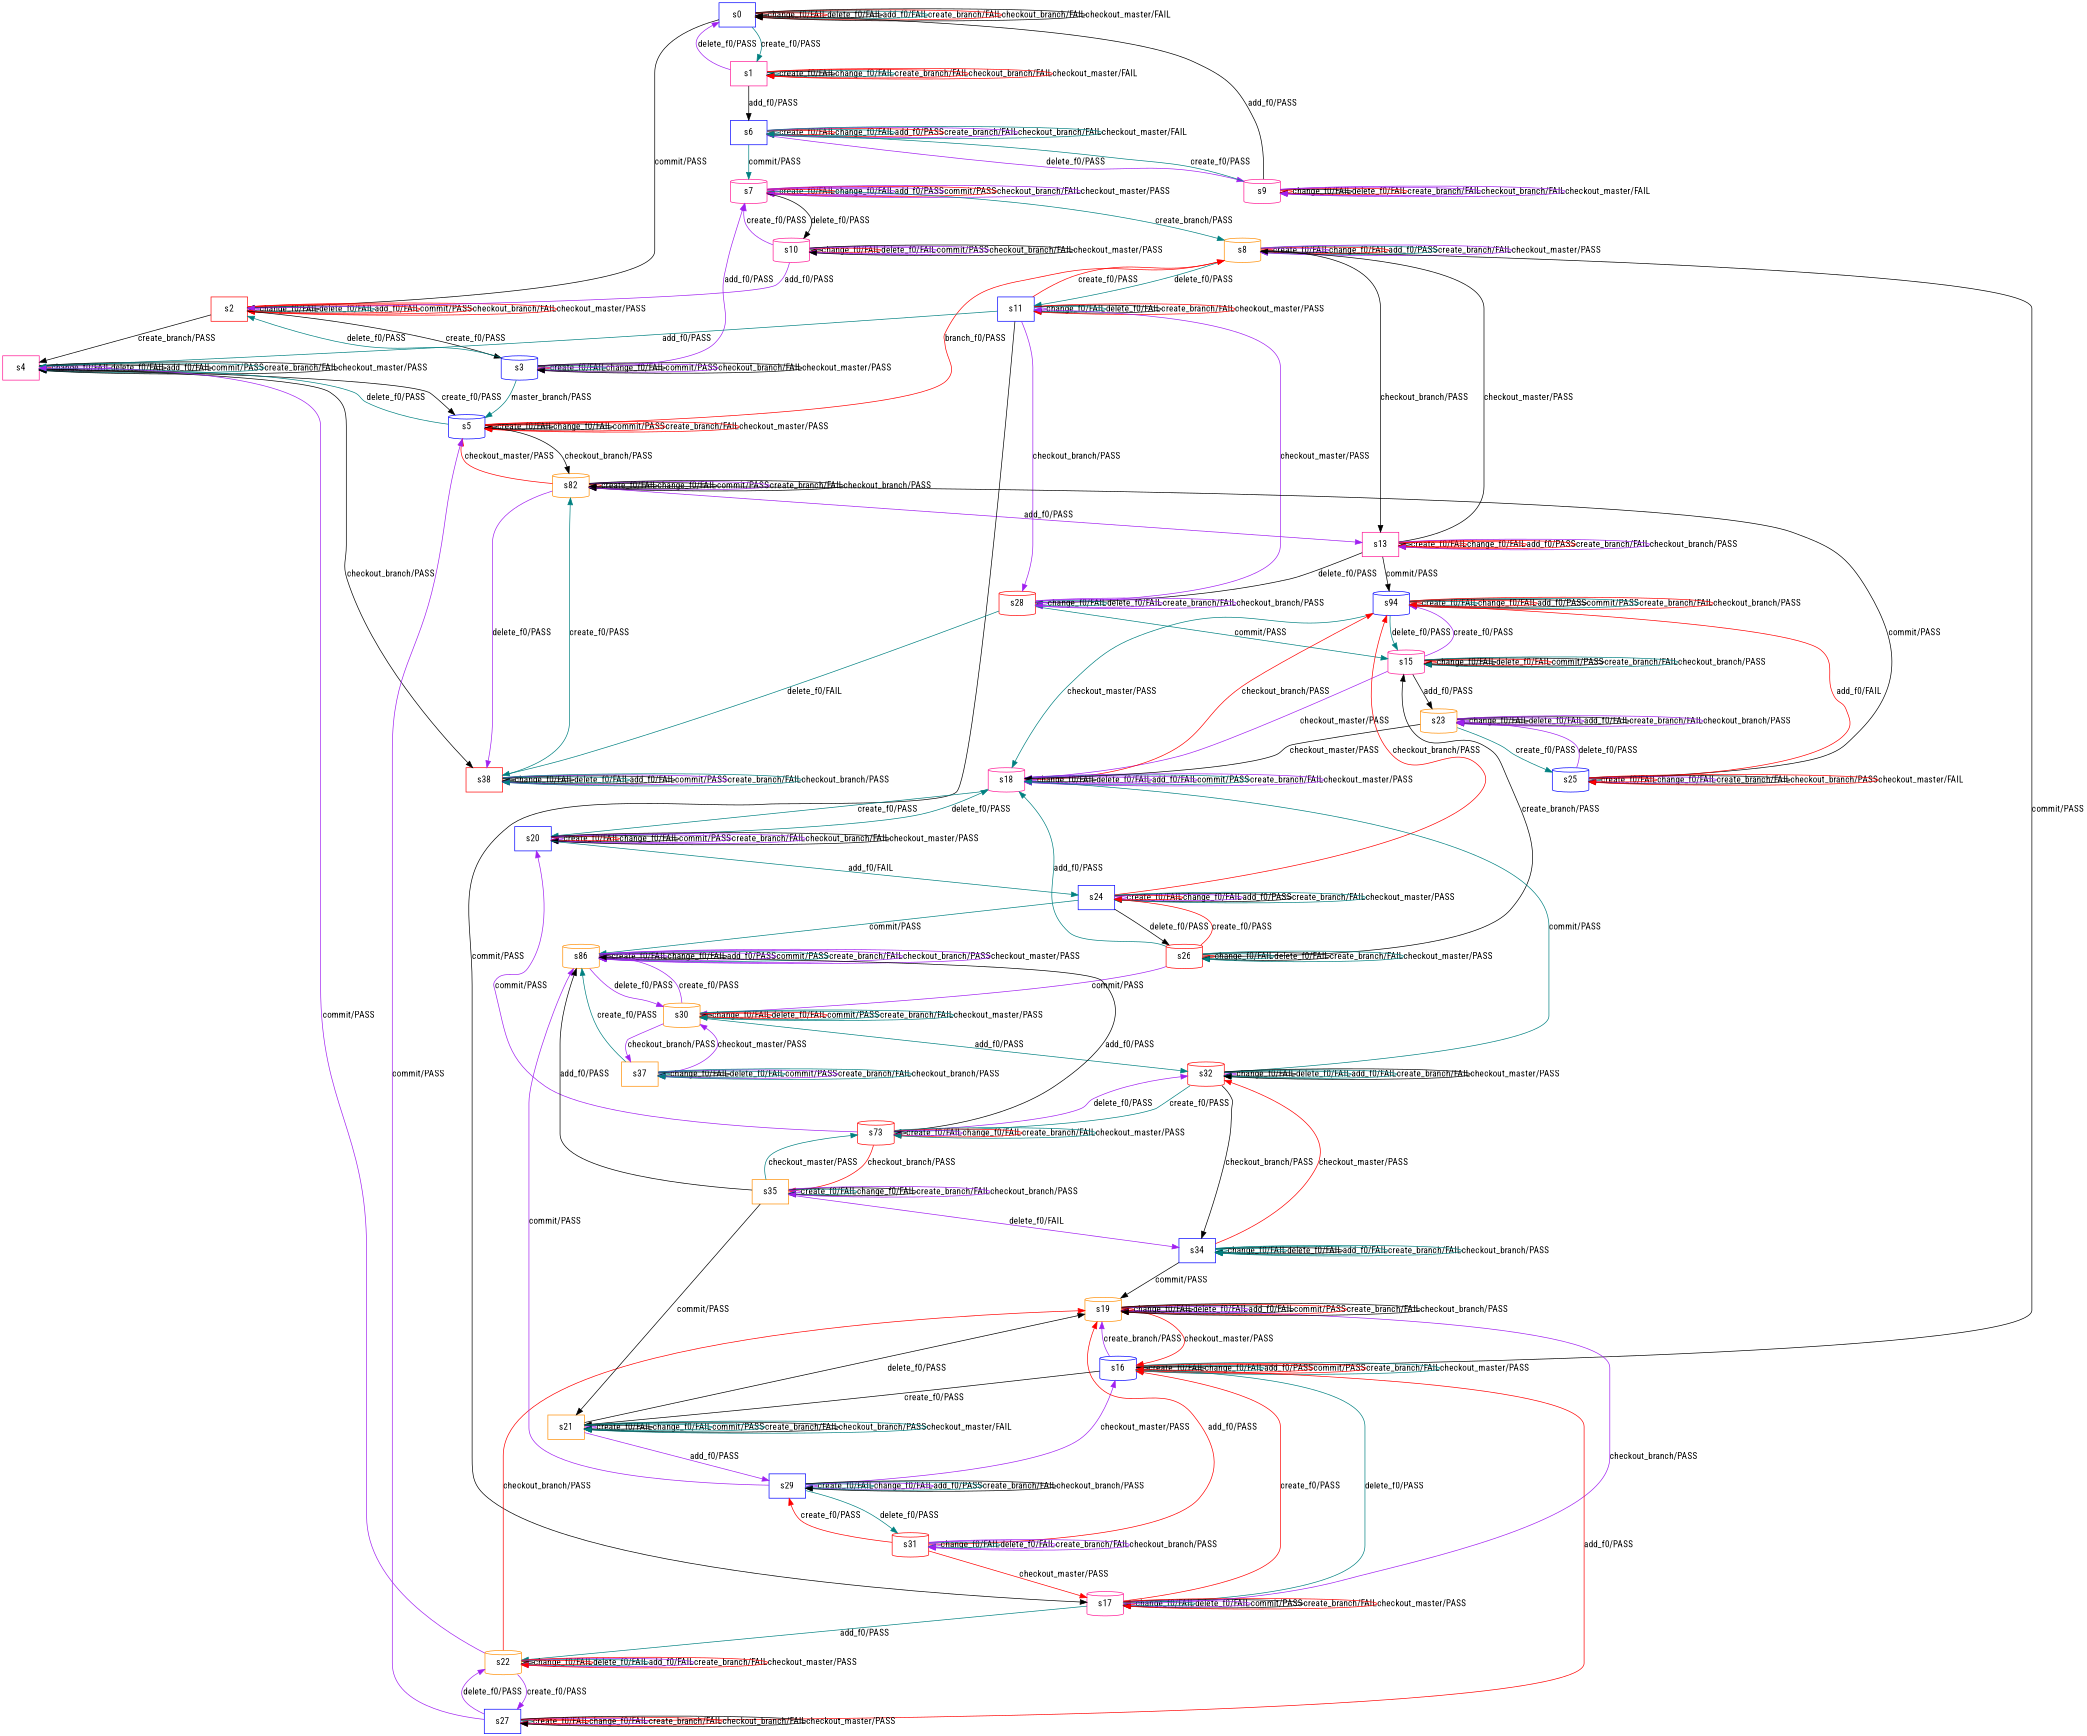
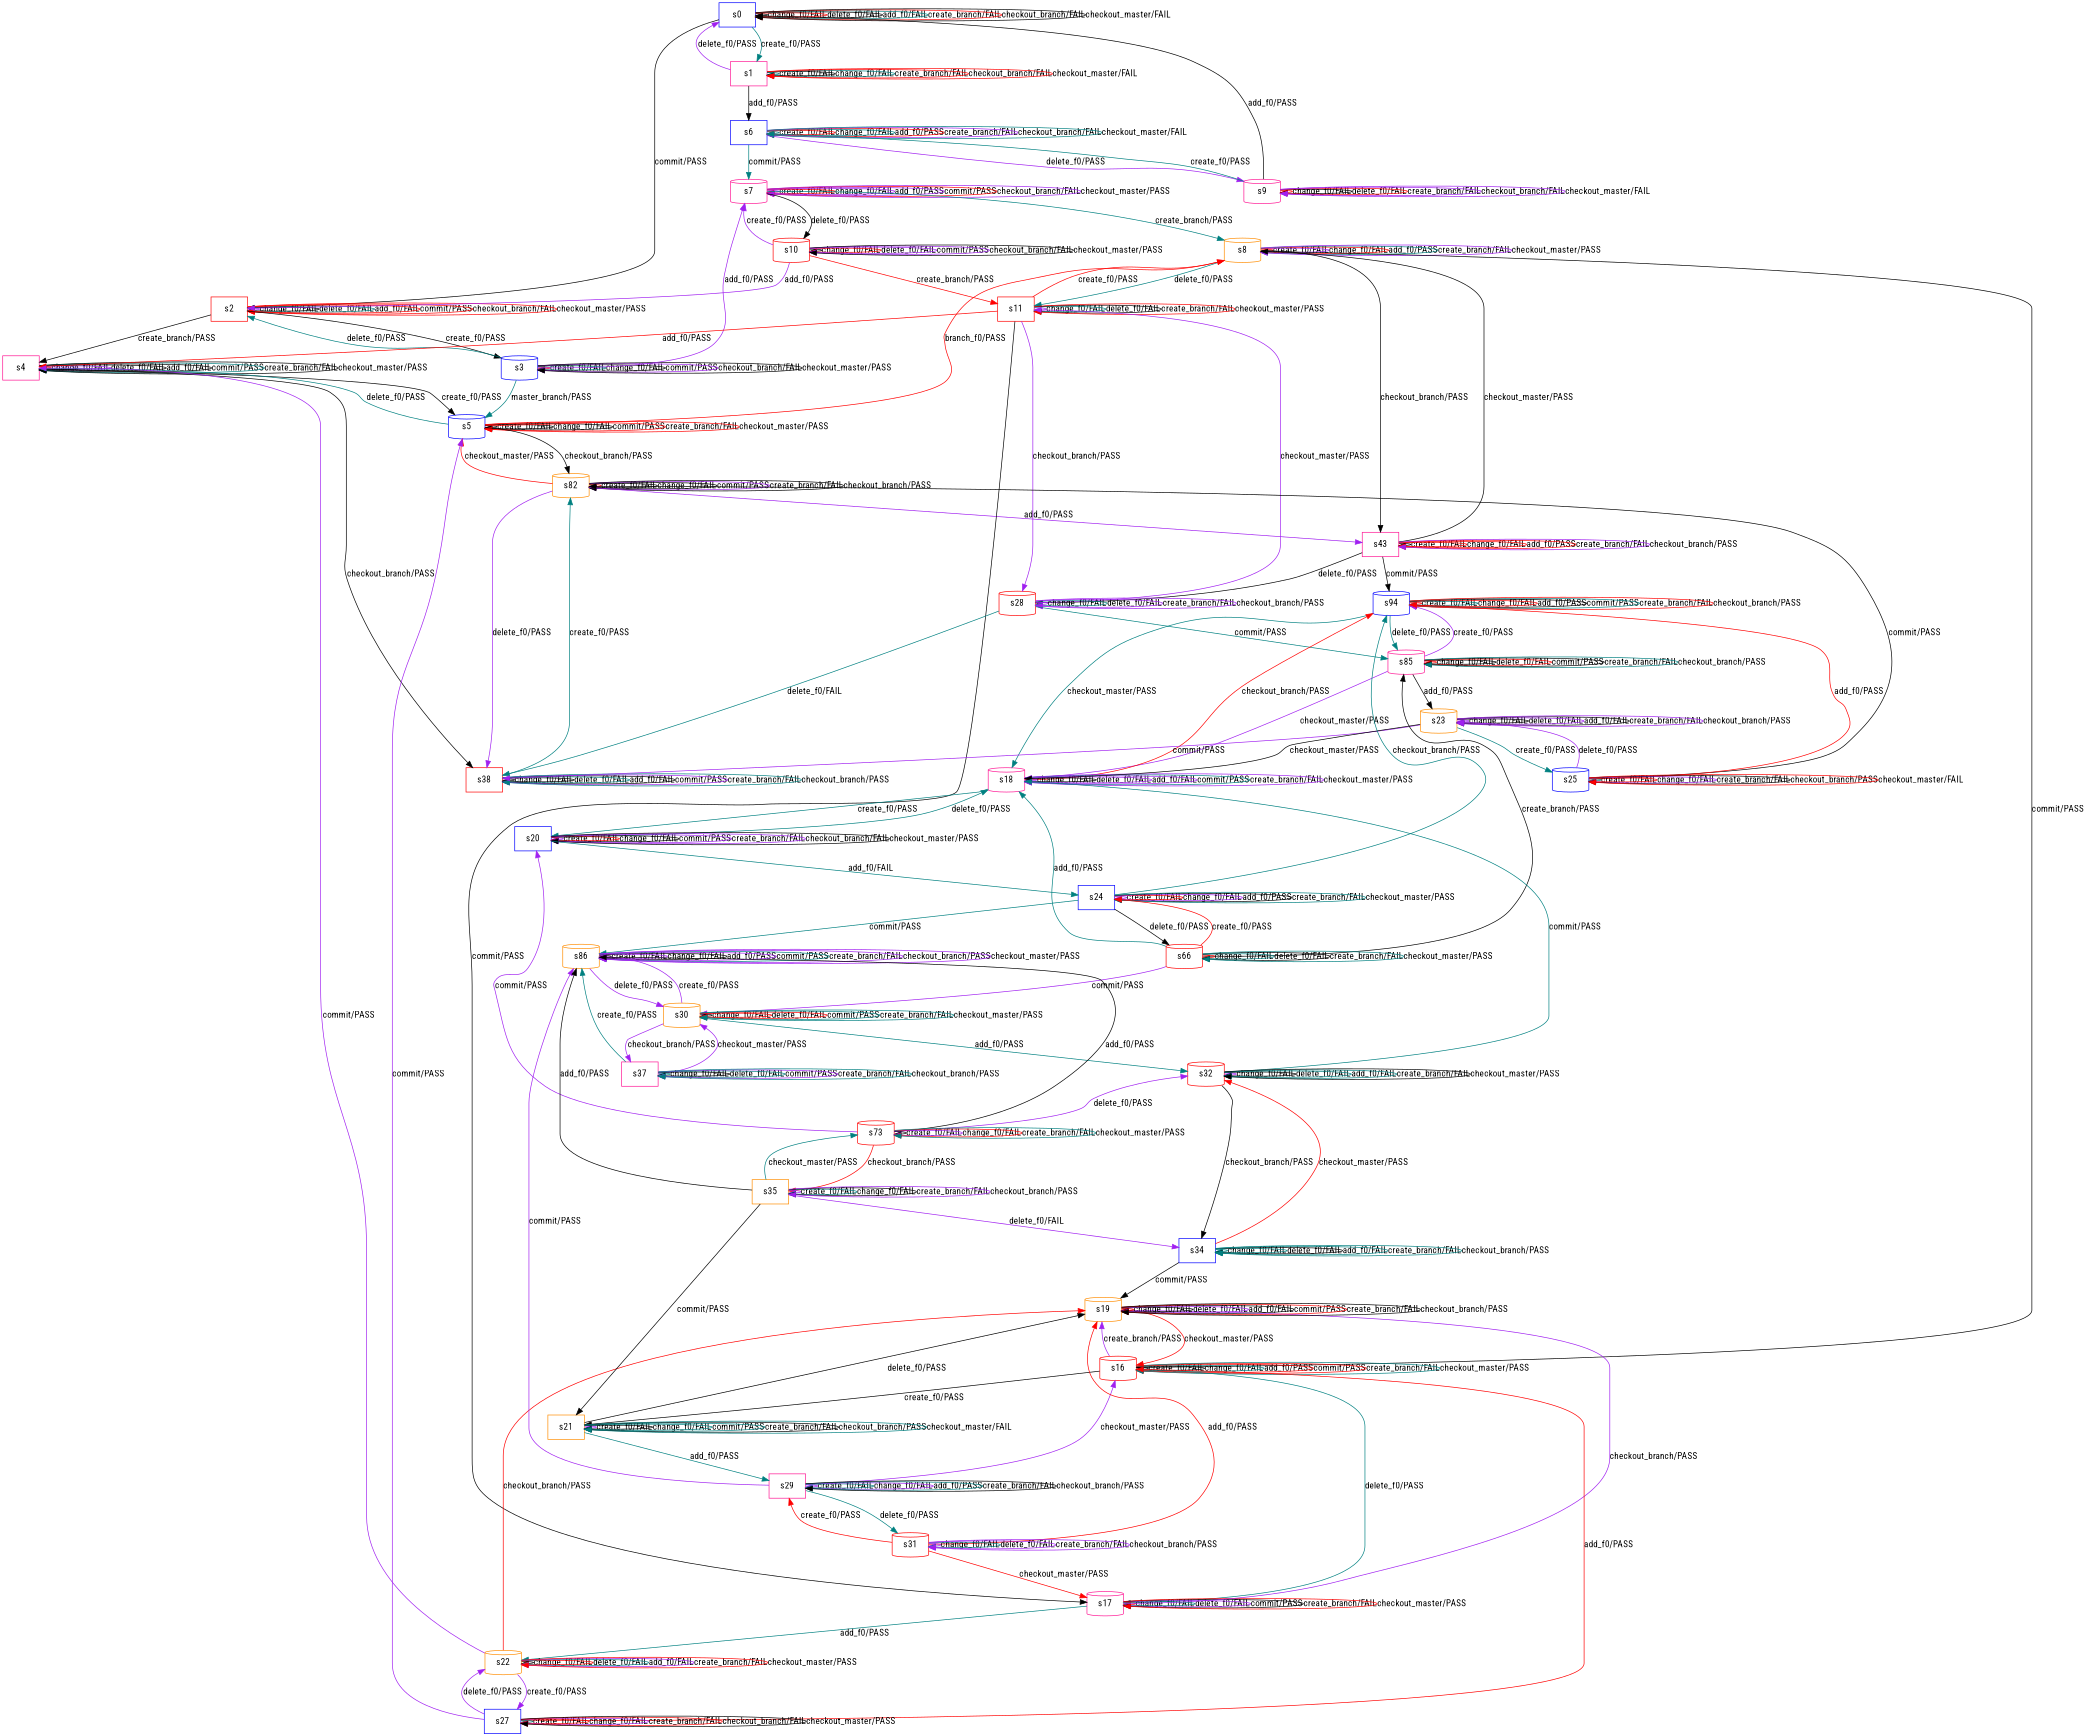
node "s10": color deeppink -> red
edge "s10" -> "s11": added, label "create_branch/PASS"
node "s11": color blue -> red
edge "s11" -> "s4": color teal -> red
node "s13": label "s13" -> "s43"
node "s15": label "s15" -> "s85"
edge "s25" -> "s94": label "add_f0/FAIL" -> "add_f0/PASS"
edge "s23" -> "s38": added, label "commit/PASS"
edge "s24" -> "s94": color red -> teal
node "s26": label "s26" -> "s66"
node "s37": color darkorange -> deeppink
edge "s32" -> "s73": removed, label "create_f0/PASS"
node "s16": color blue -> red
edge "s21" -> "s29": color purple -> teal
node "s29": color blue -> deeppink
edge "s17" -> "s16": removed, label "create_f0/PASS"
